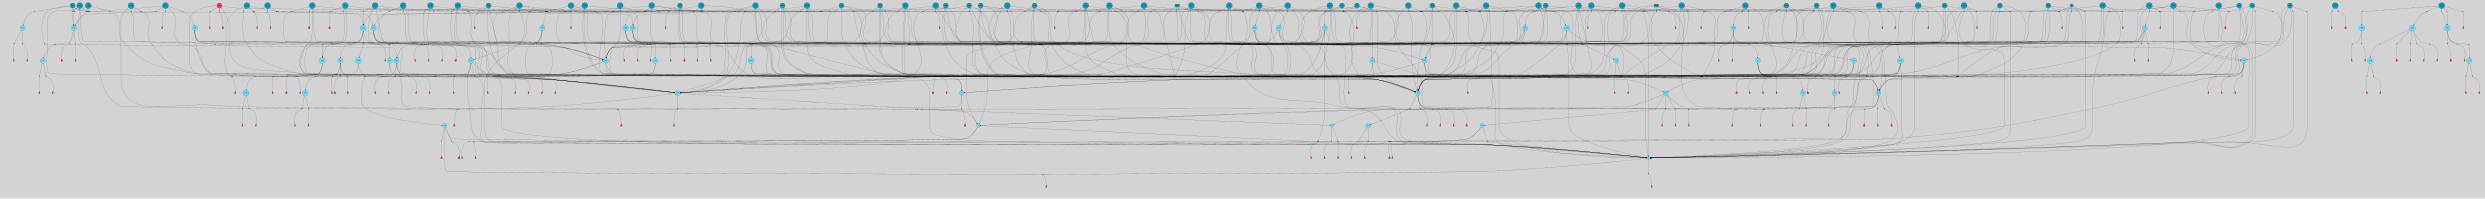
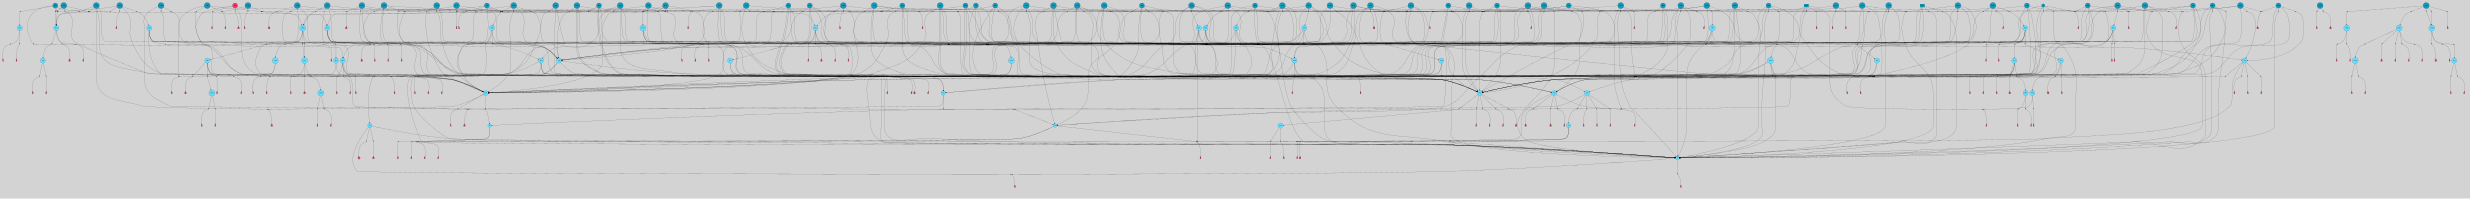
node "T1096": shape box -> circle
node "T941": shape circle -> box
node "11": removed
